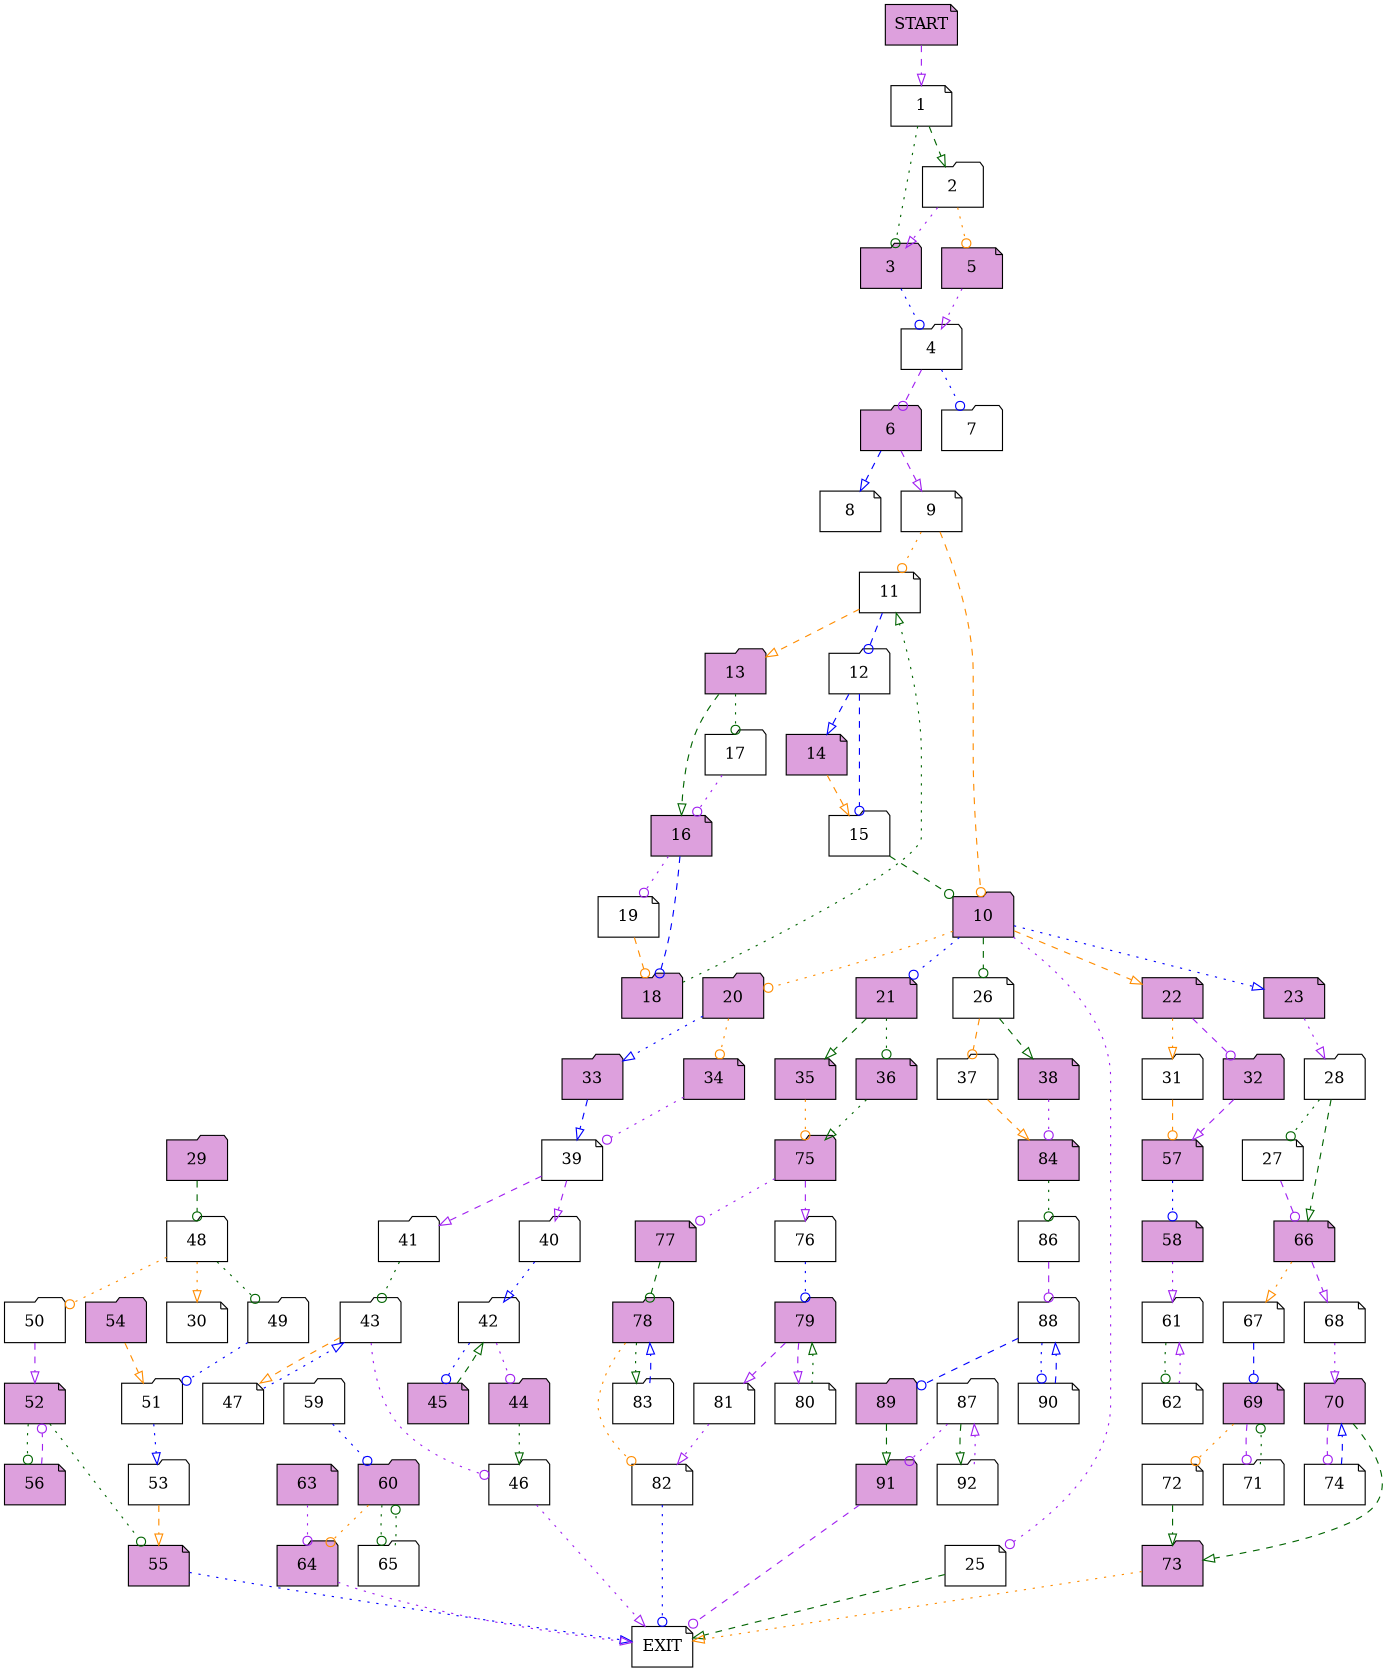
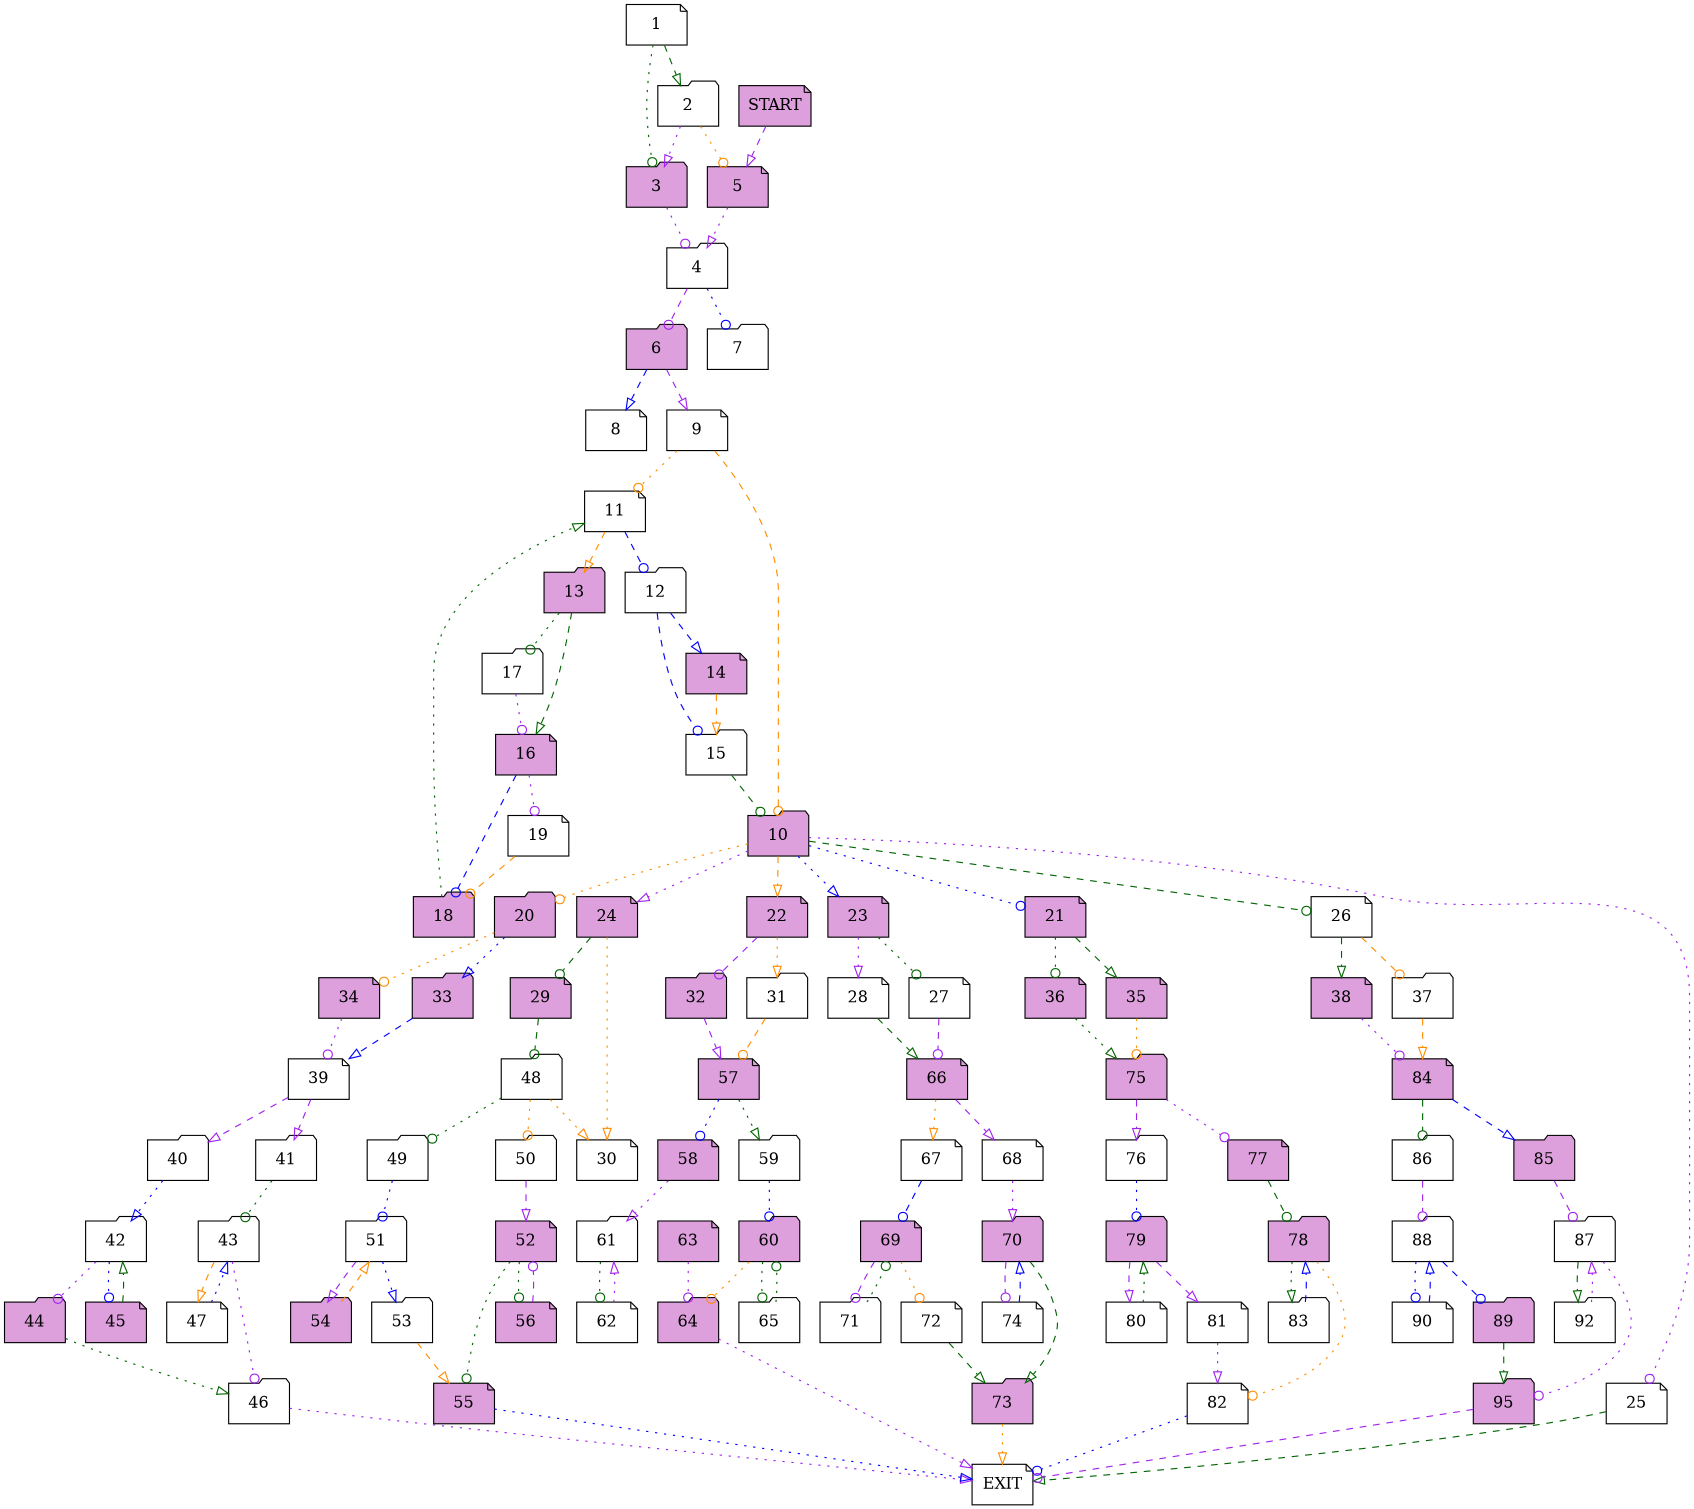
edge "START" -> "1": now "START" -> "5"
edge "3" -> "4": color blue -> purple
node "24": added
node "28": shape folder -> note
edge "57" -> "59": added
edge "28" -> "27": now "23" -> "27"
node "29": shape folder -> note
node "85": added
edge "84" -> "86": style dotted -> dashed
edge "51" -> "54": added
node "91": label "91" -> "95"
